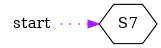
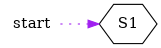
node "S7": label "S7" -> "S1"
